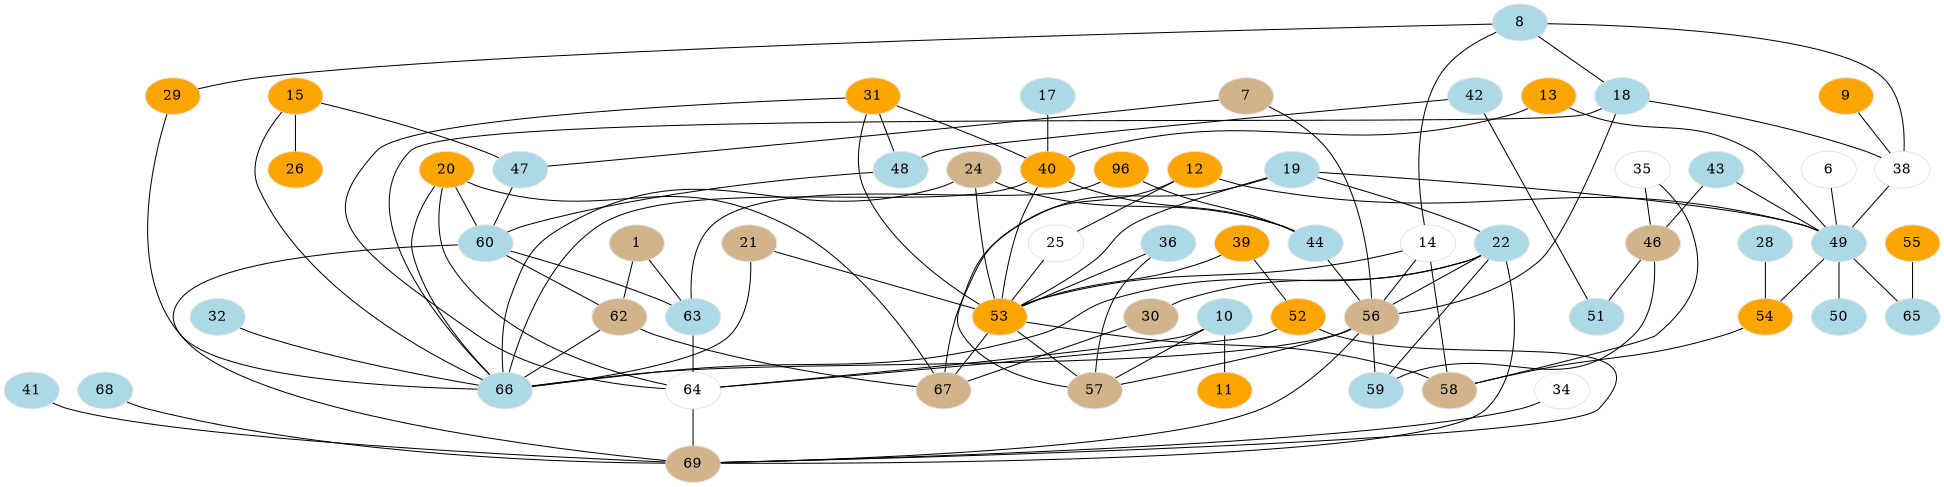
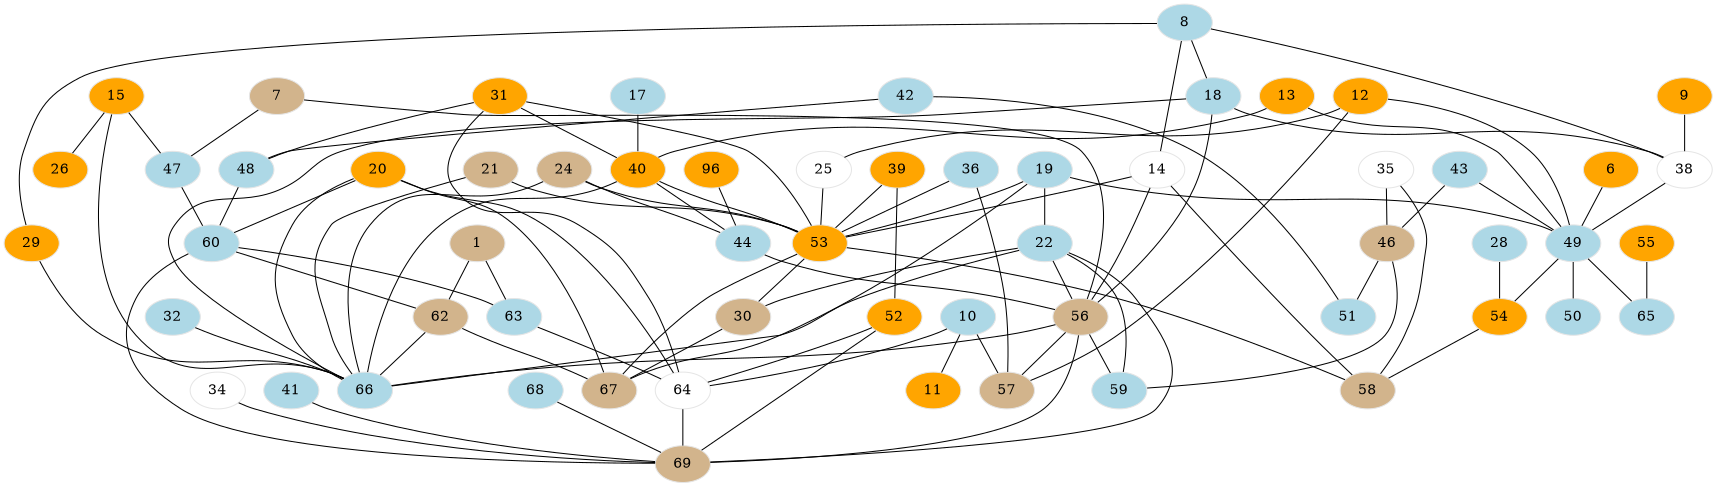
node "6": fillcolor white -> orange
edge "96" -- "63": removed
edge "53" -- "57": now "53" -- "30"
